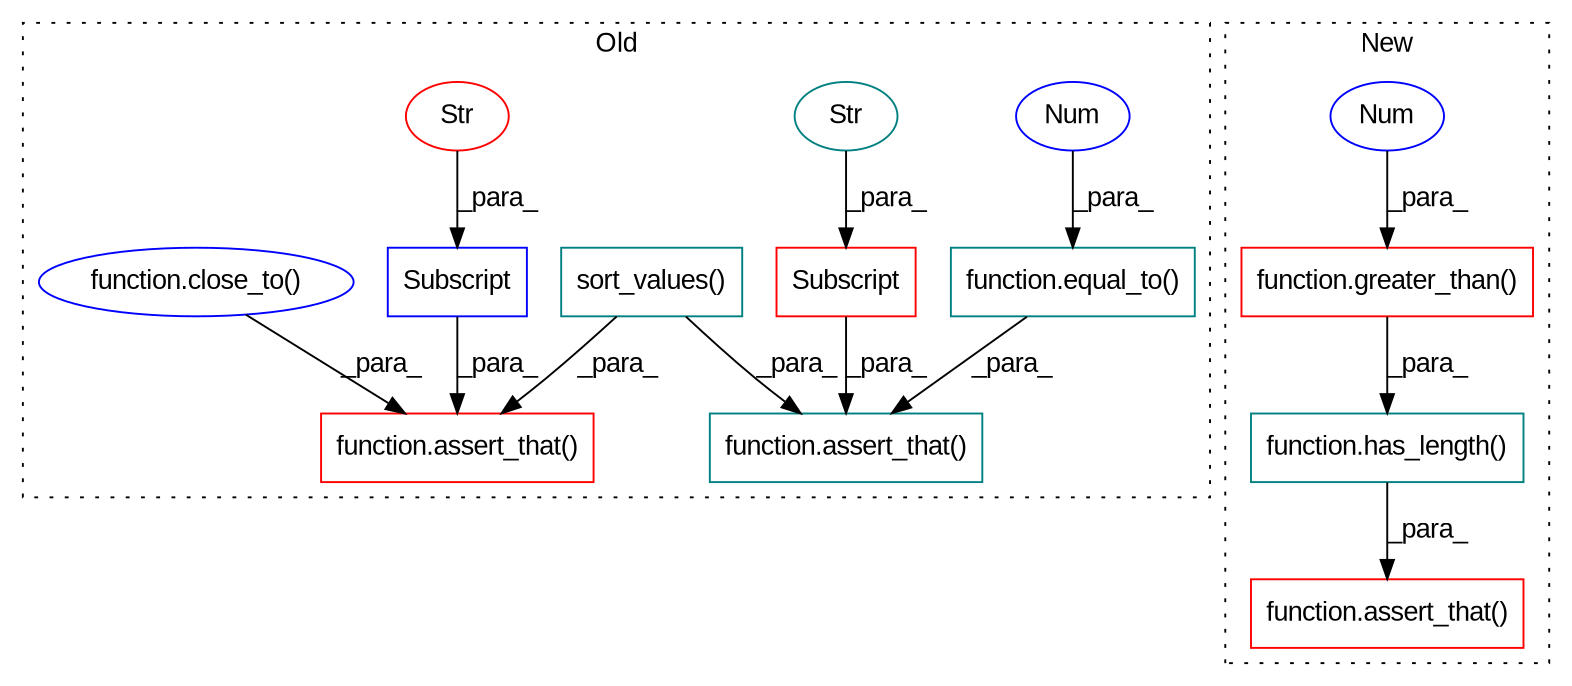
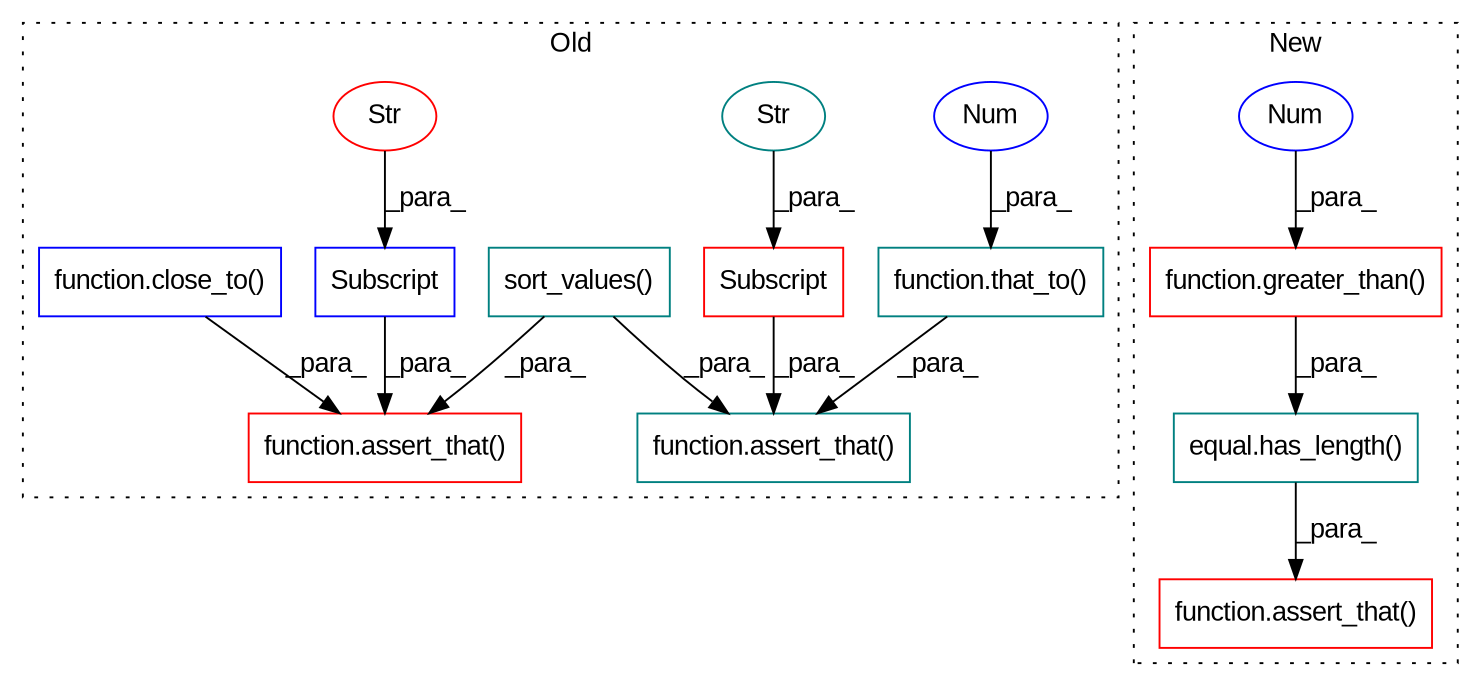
node "function.close_to()": shape ellipse -> box
node "function.equal_to()": label "function.equal_to()" -> "function.that_to()"
node "function.has_length()": label "function.has_length()" -> "equal.has_length()"
